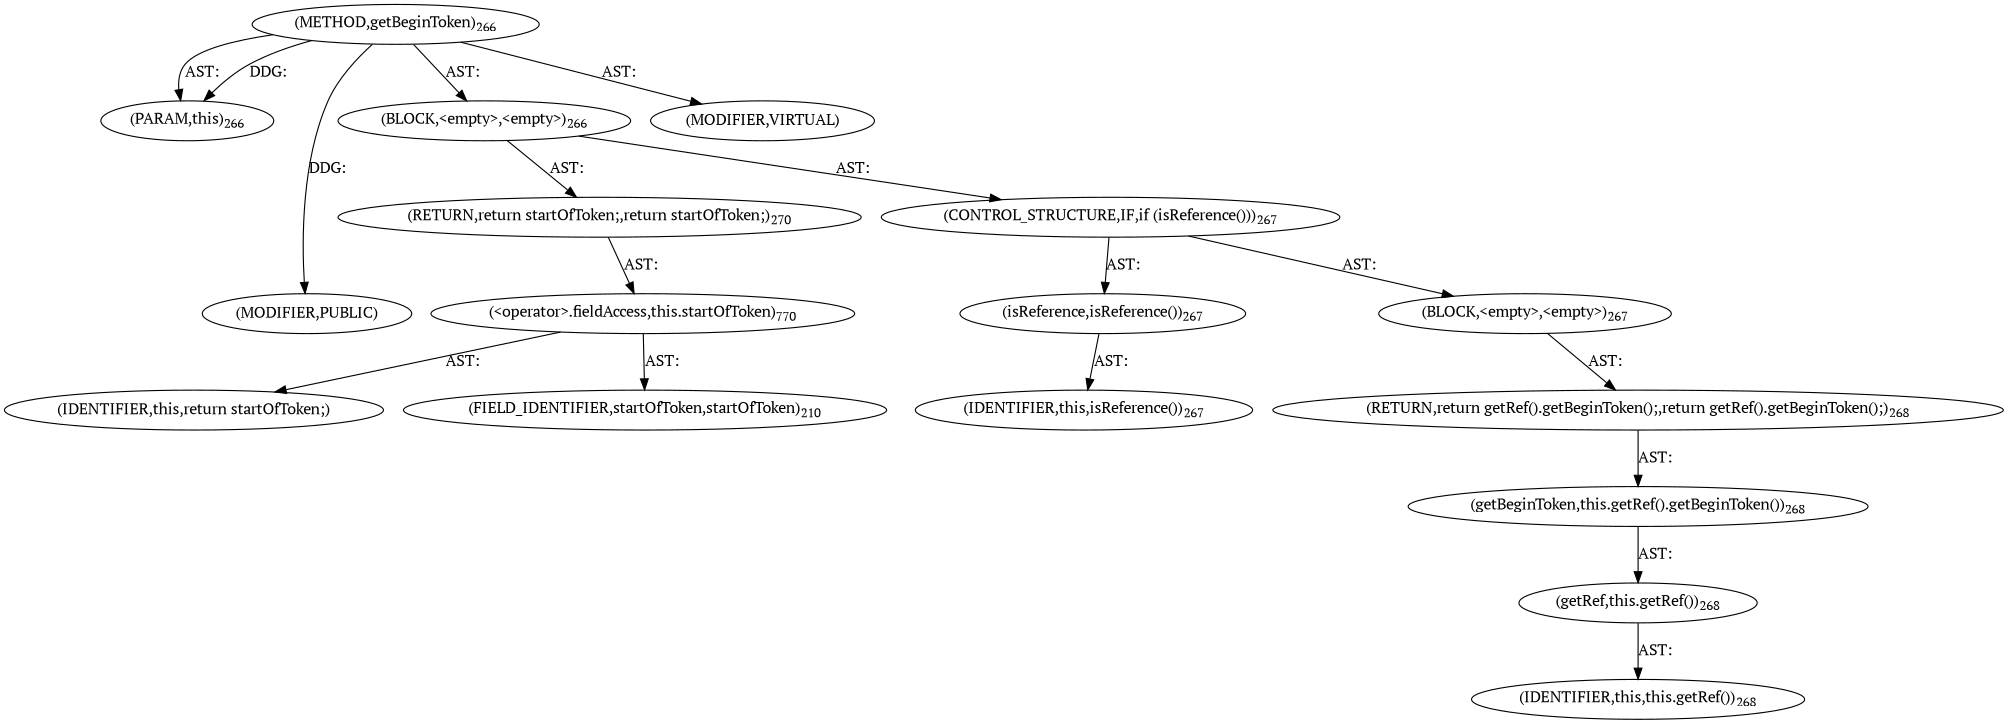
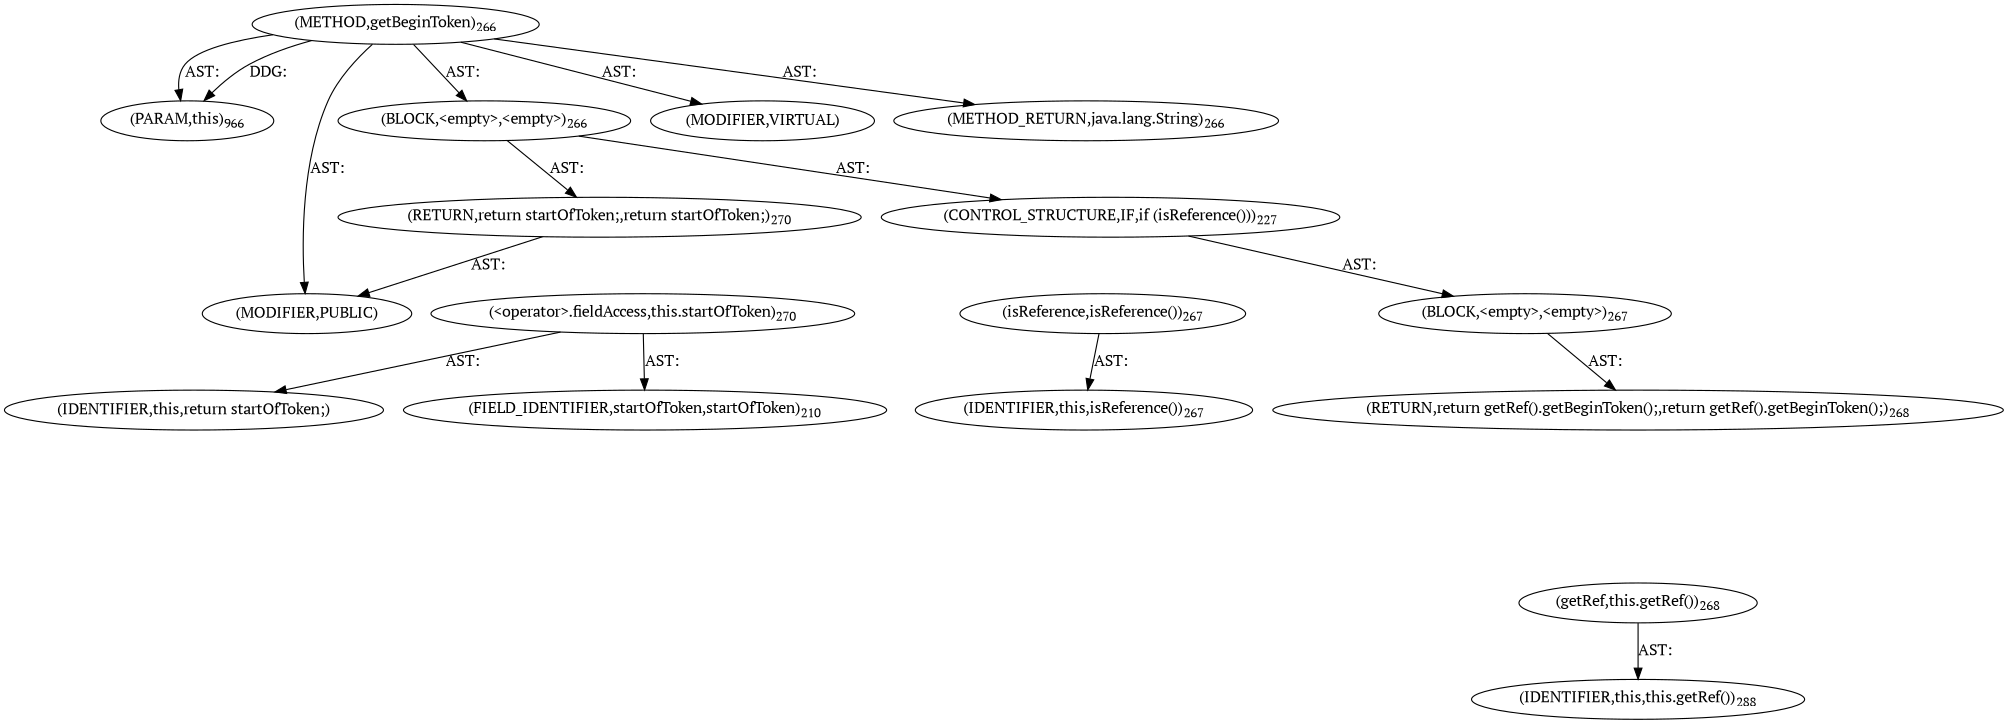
node "(PARAM,this)": text "266" -> "966"
node "(METHOD_RETURN,java.lang.String)": added
edge "(METHOD,getBeginToken)" -> "(MODIFIER,PUBLIC)": label "DDG: " -> "AST: "
node "(CONTROL_STRUCTURE,IF,if (isReference()))": text "267" -> "227"
edge "(RETURN,return startOfToken;,return startOfToken;)" -> "(<operator>.fieldAccess,this.startOfToken)": now "(RETURN,return startOfToken;,return startOfToken;)" -> "(MODIFIER,PUBLIC)"
edge "(CONTROL_STRUCTURE,IF,if (isReference()))" -> "(isReference,isReference())": removed, label "AST:"
node "(<operator>.fieldAccess,this.startOfToken)": text "770" -> "270"
node "(getBeginToken,this.getRef().getBeginToken())": removed
node "(IDENTIFIER,this,this.getRef())": text "268" -> "288"
